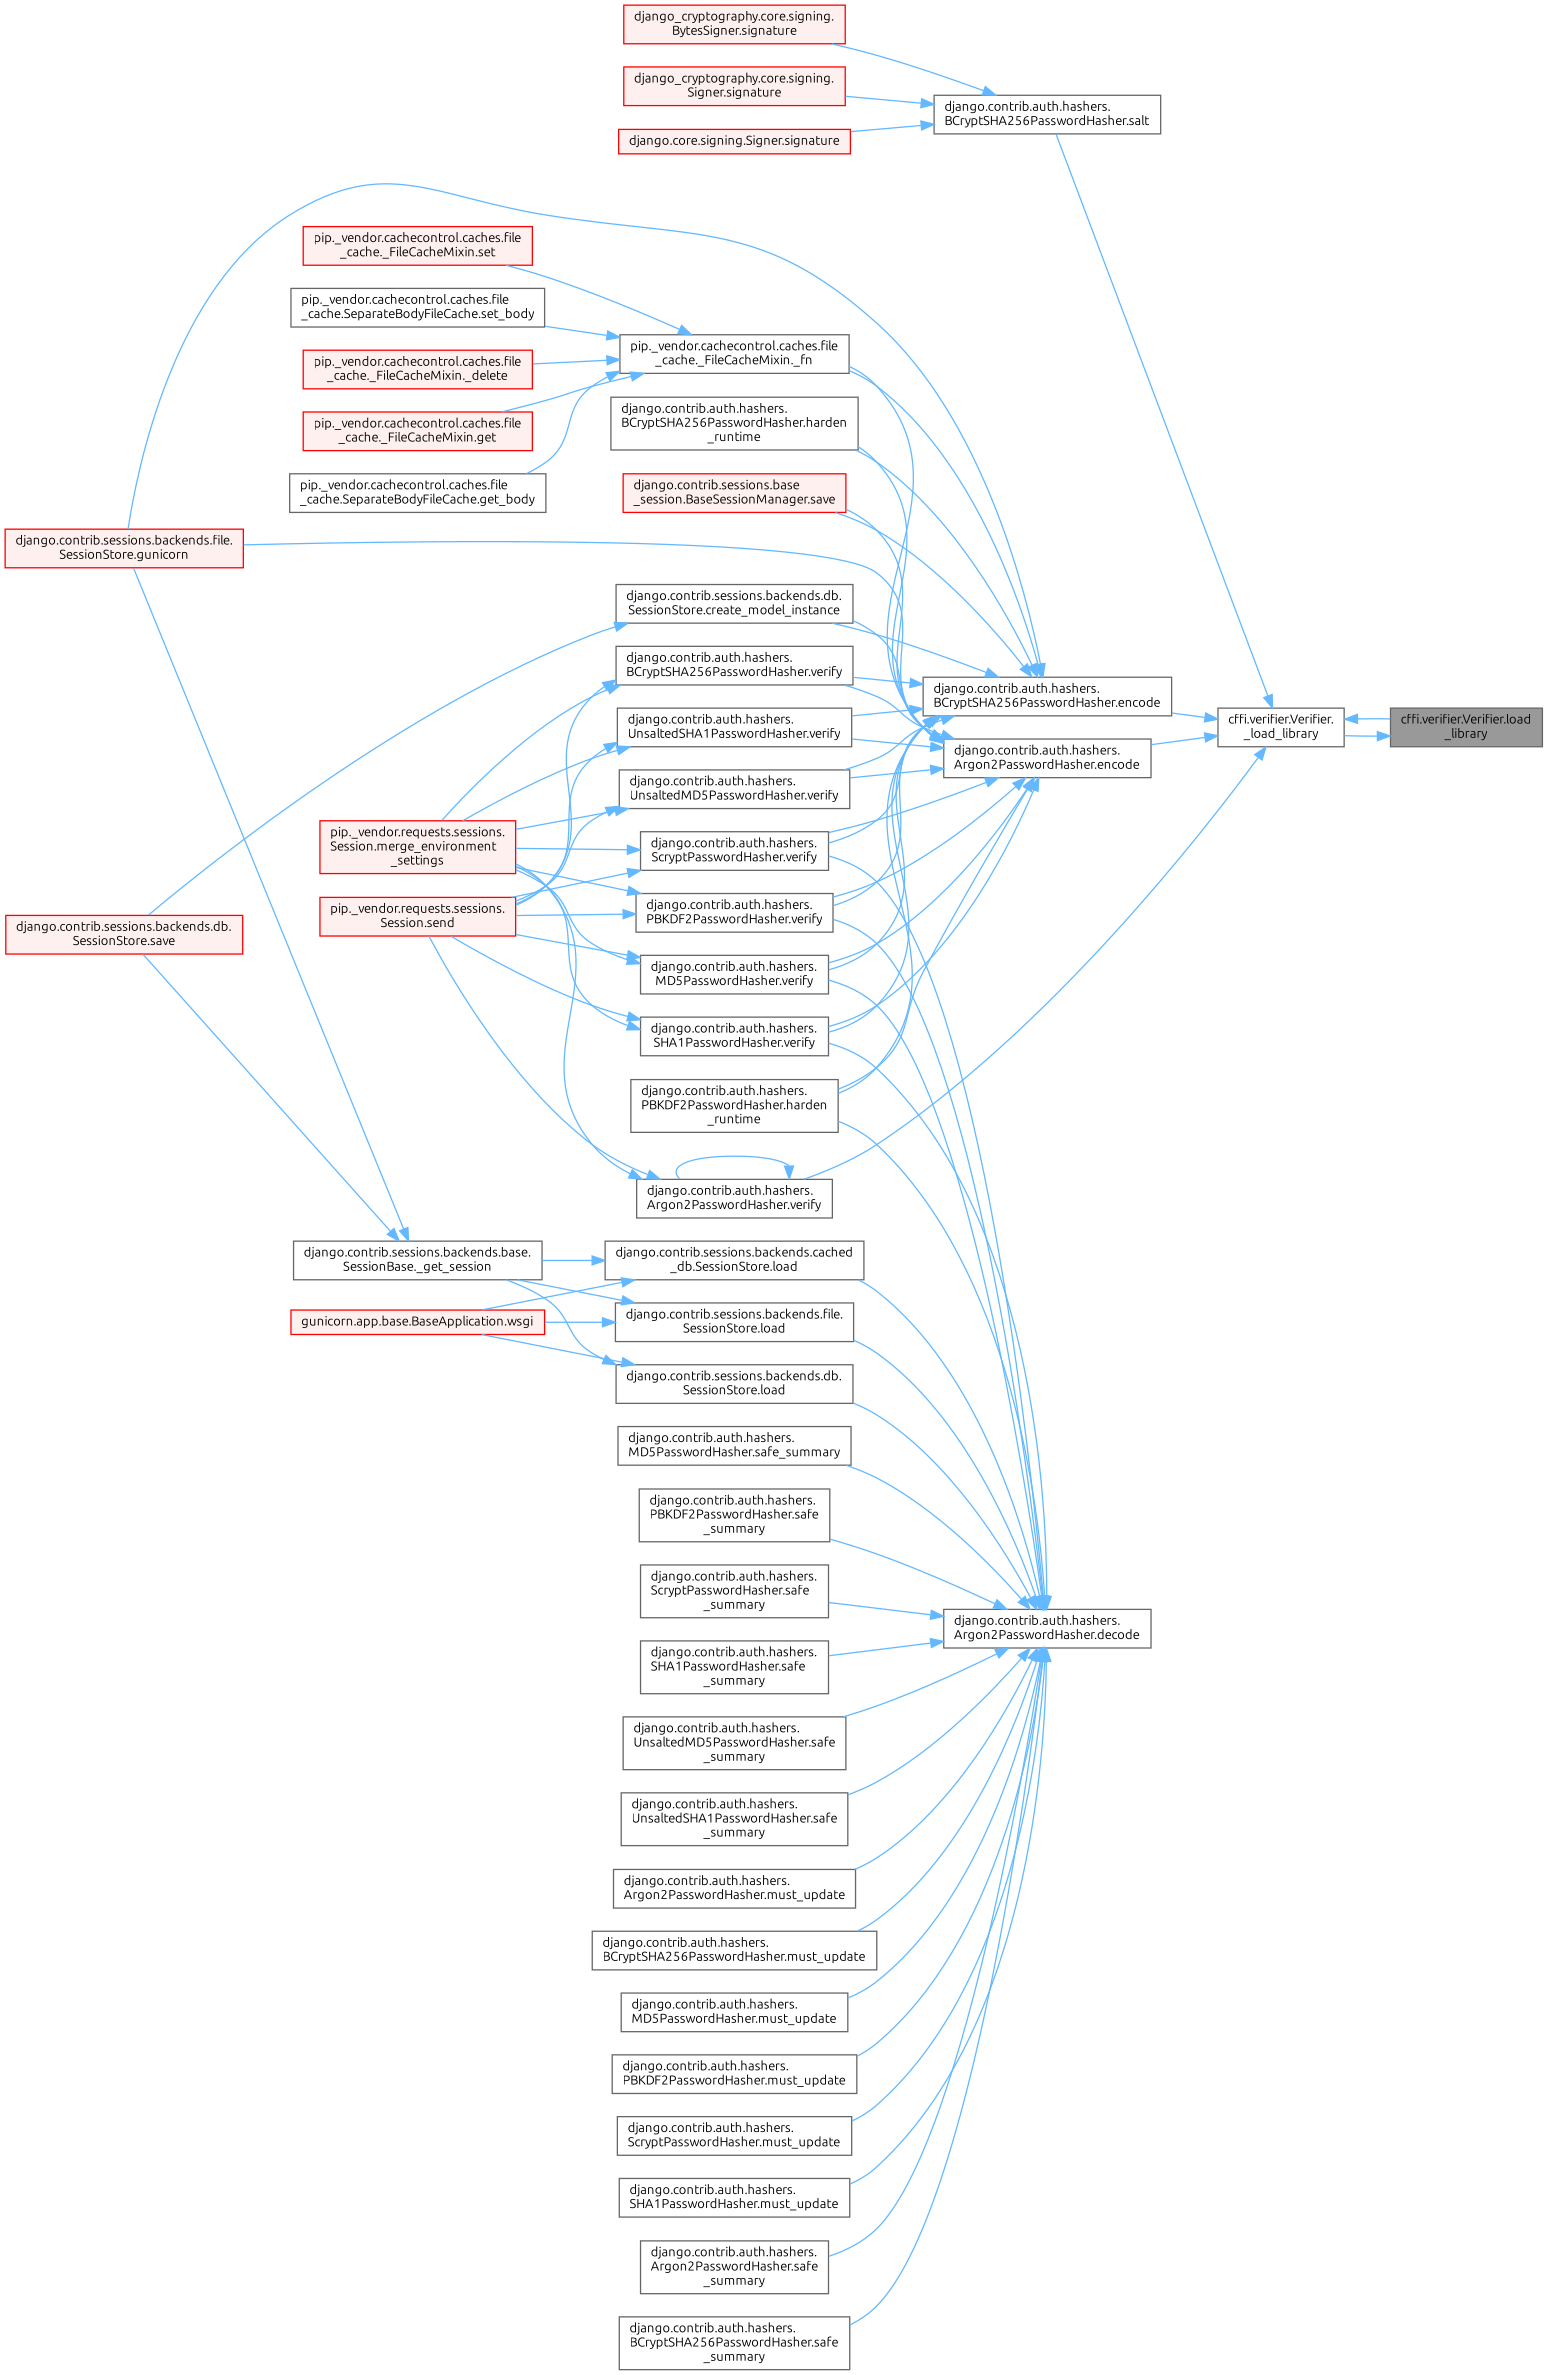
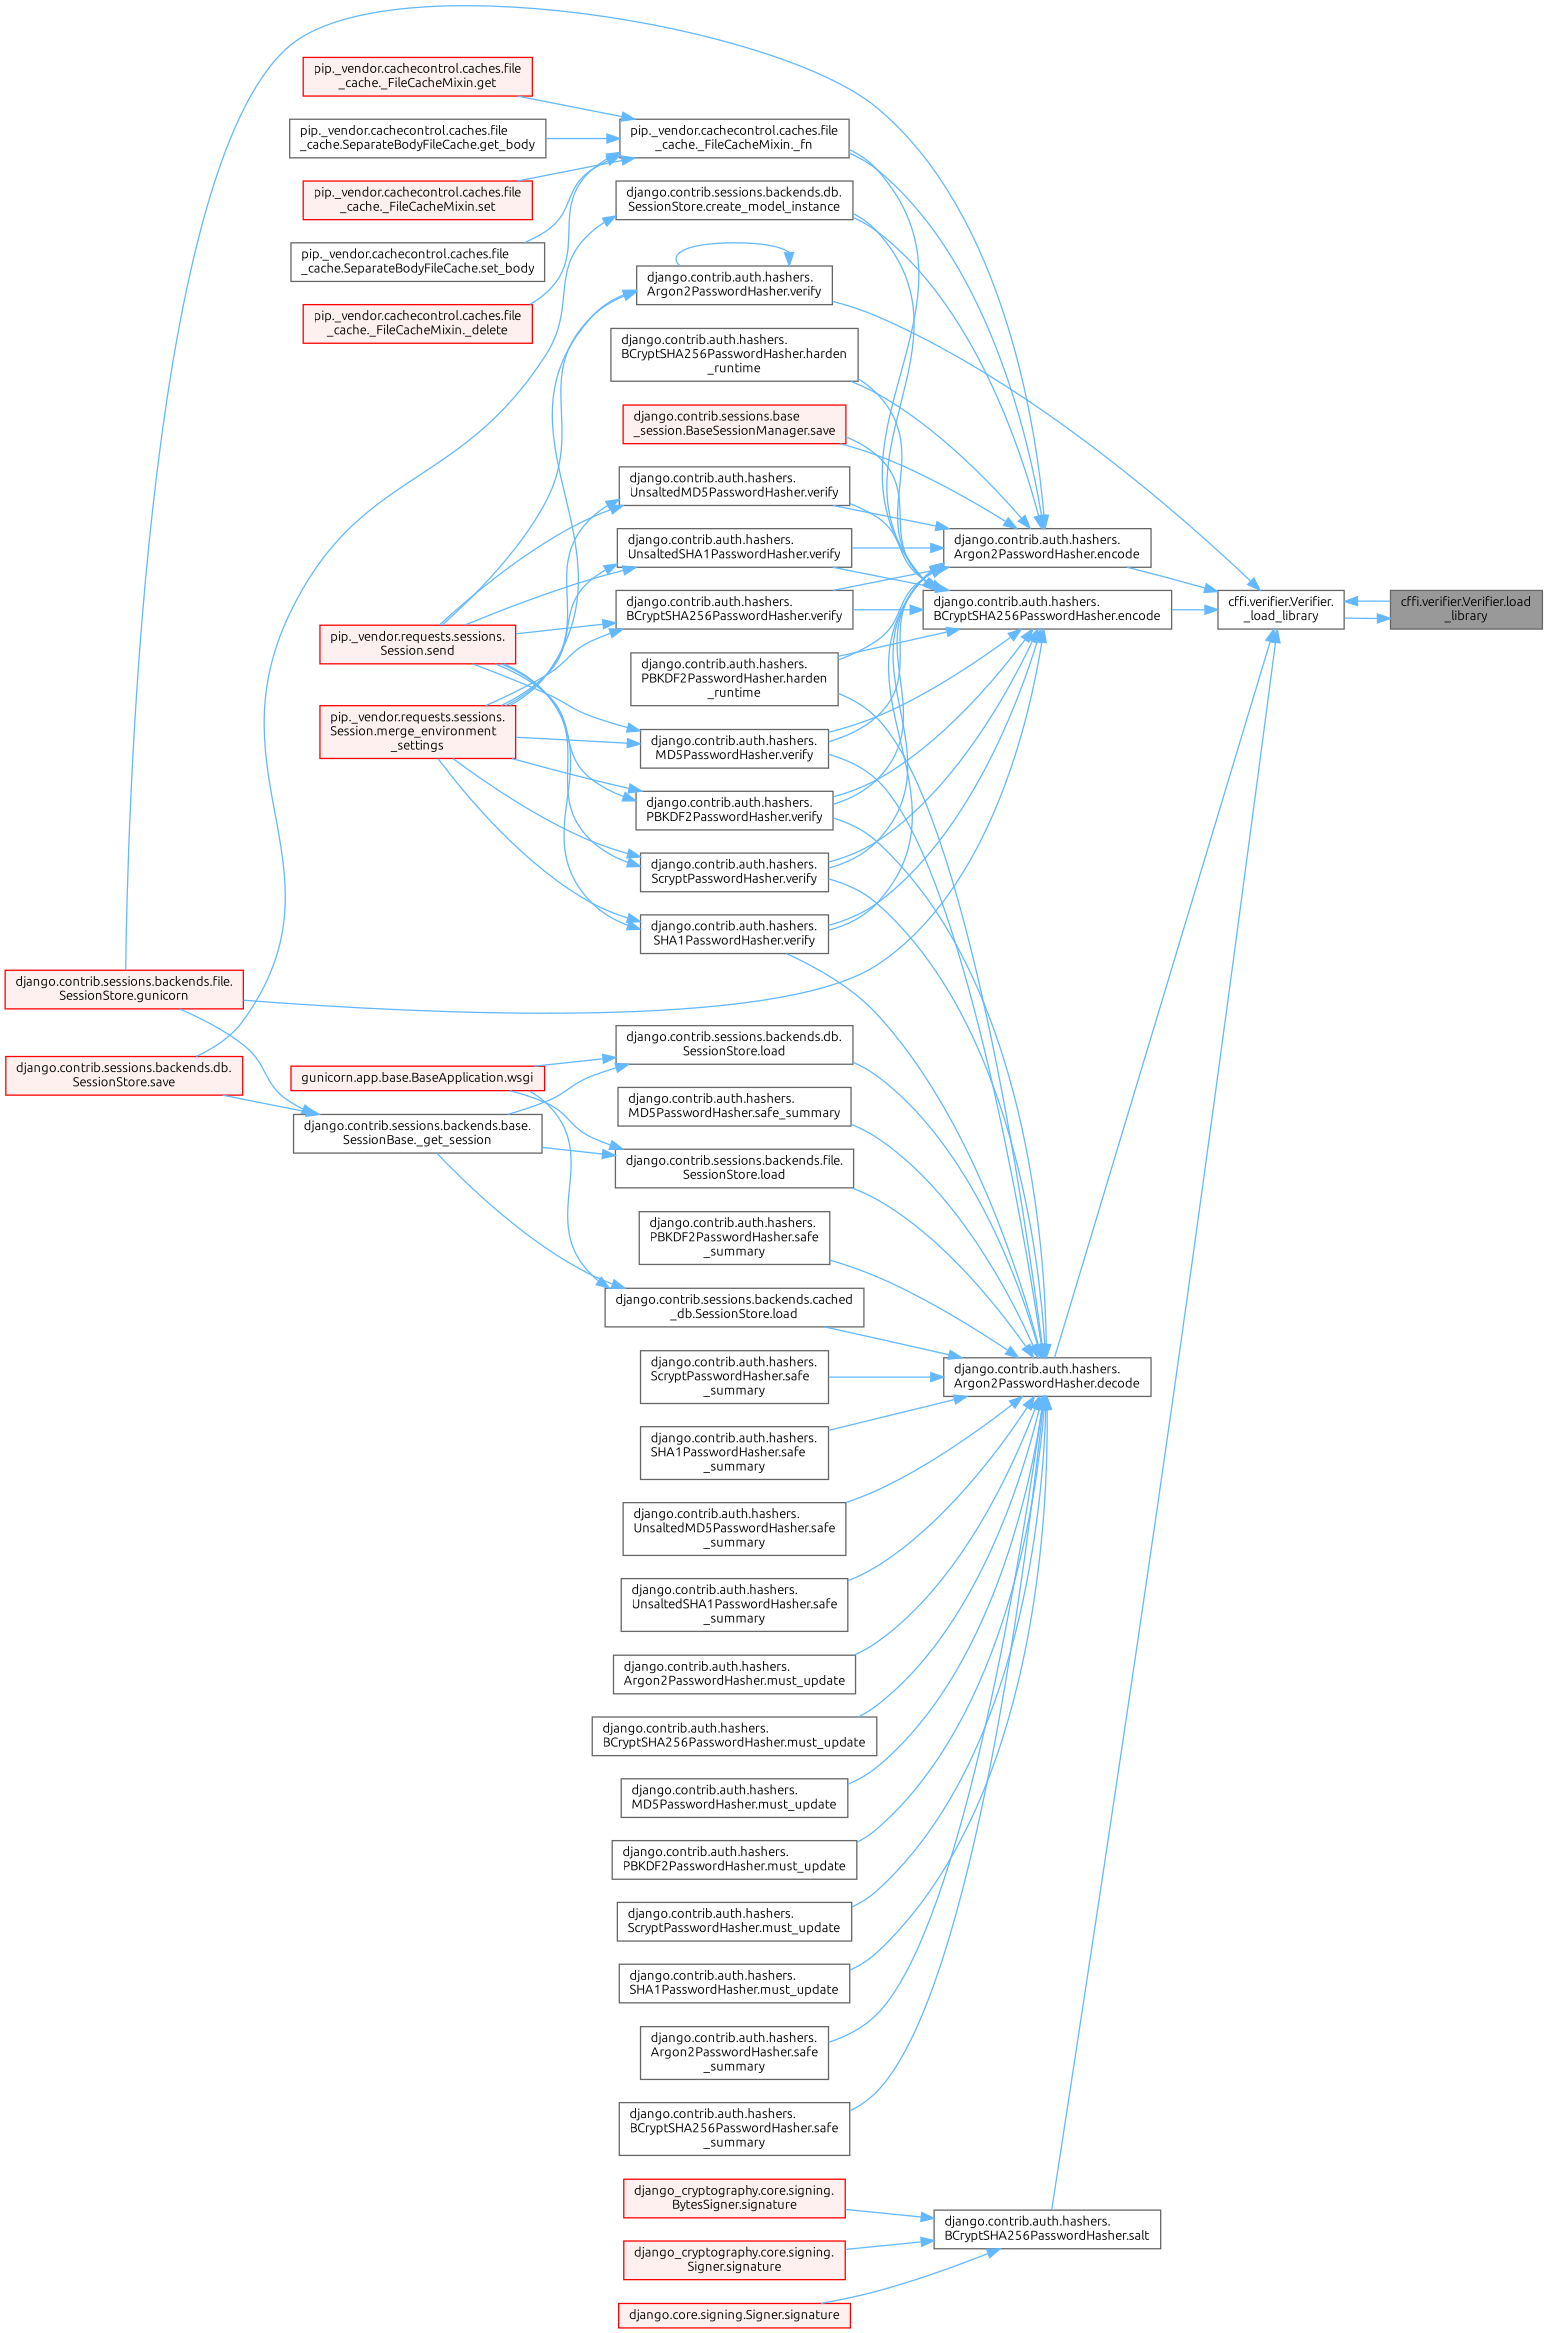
edge "django.contrib.auth.hashers. Argon2PasswordHasher.decode" -> "cffi.verifier.Verifier. _load_library": added
